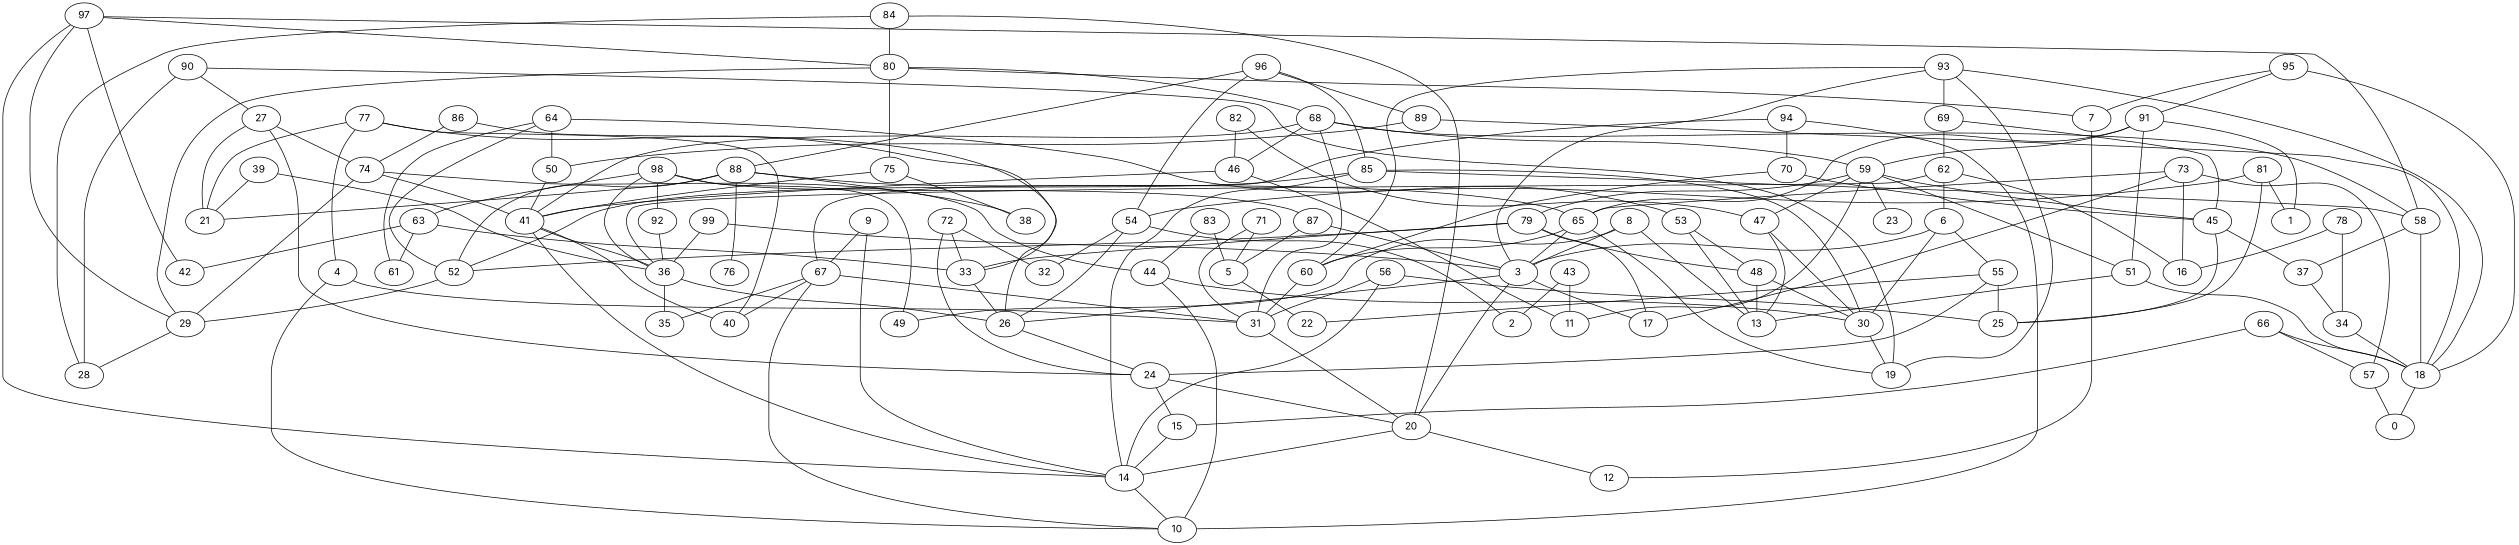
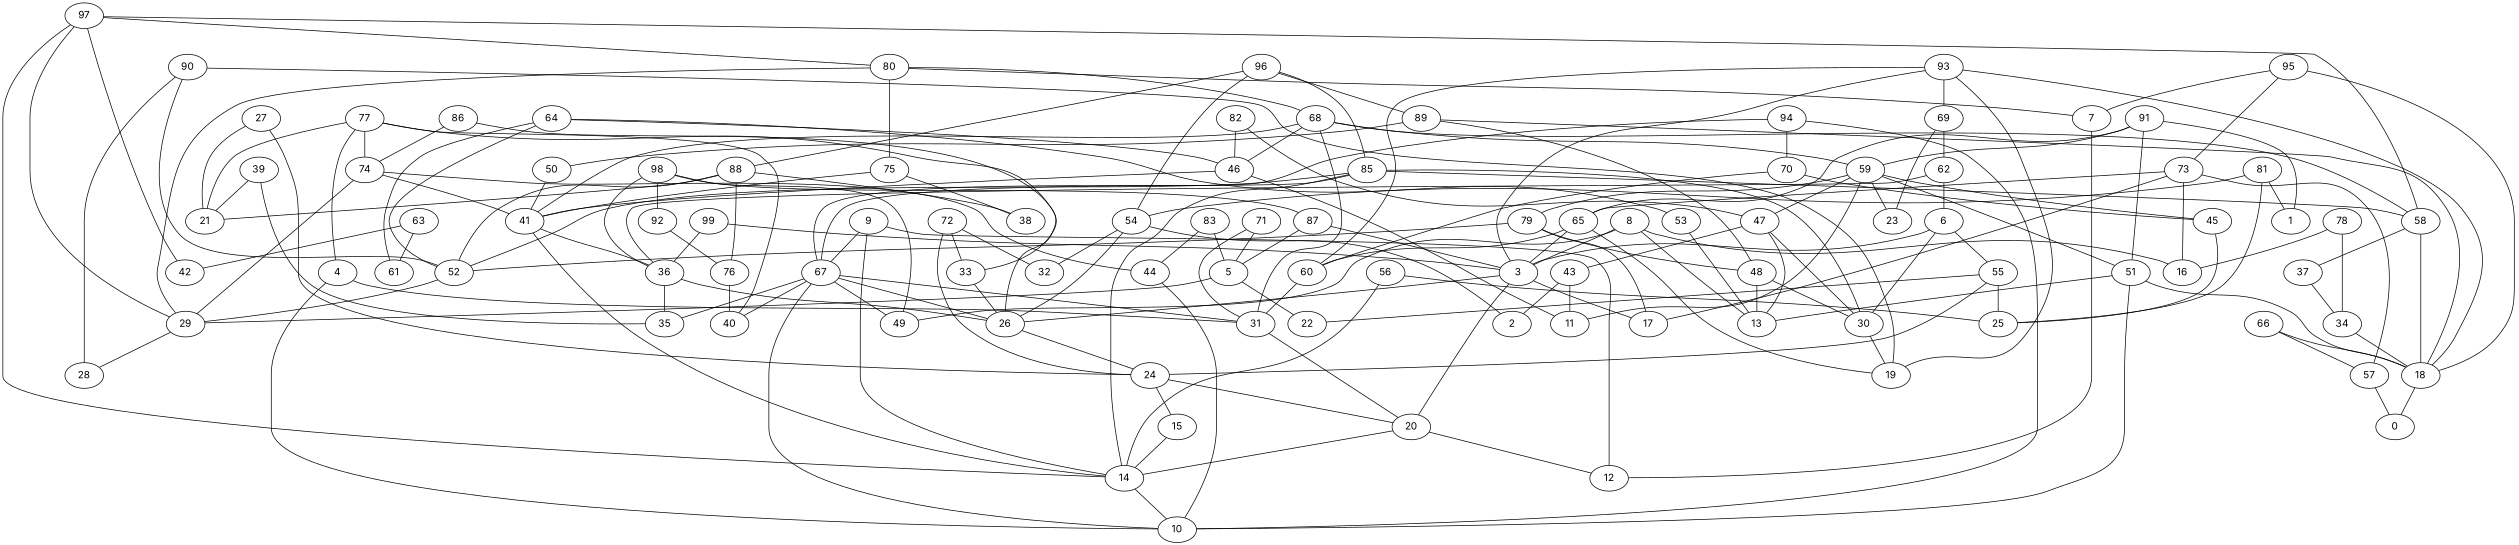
node "84": removed
edge "90" -- "27": now "90" -- "52"
edge "95" -- "91": now "95" -- "73"
edge "69" -- "45": now "69" -- "23"
edge "27" -- "74": now "77" -- "74"
edge "64" -- "50": now "64" -- "46"
edge "88" -- "65": removed
edge "85" -- "67": added
edge "98" -- "63": removed
edge "39" -- "36": now "39" -- "35"
edge "62" -- "16": now "8" -- "16"
edge "9" -- "12": added
edge "92" -- "36": now "92" -- "76"
edge "45" -- "37": removed
edge "63" -- "33": removed
edge "47" -- "43": added
edge "79" -- "33": removed
edge "53" -- "48": now "89" -- "48"
edge "41" -- "40": now "76" -- "40"
edge "67" -- "26": added
edge "67" -- "49": added
edge "56" -- "31": removed
edge "44" -- "30": removed
edge "5" -- "29": added
edge "66" -- "15": removed
edge "51" -- "10": added
